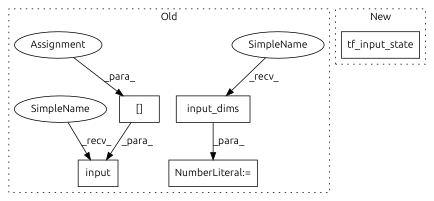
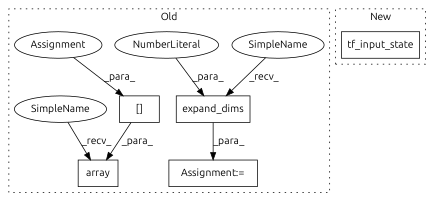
node "NumberLiteral": added
node "input_dims": label "input_dims" -> "expand_dims"
node "input": label "input" -> "array"
node "NumberLiteral:=": label "NumberLiteral:=" -> "Assignment:="
